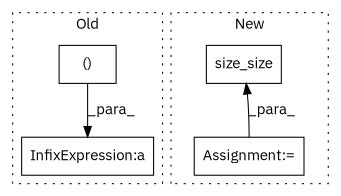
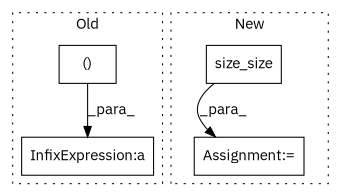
edge "Assignment:=" -> "size_size": reversed
